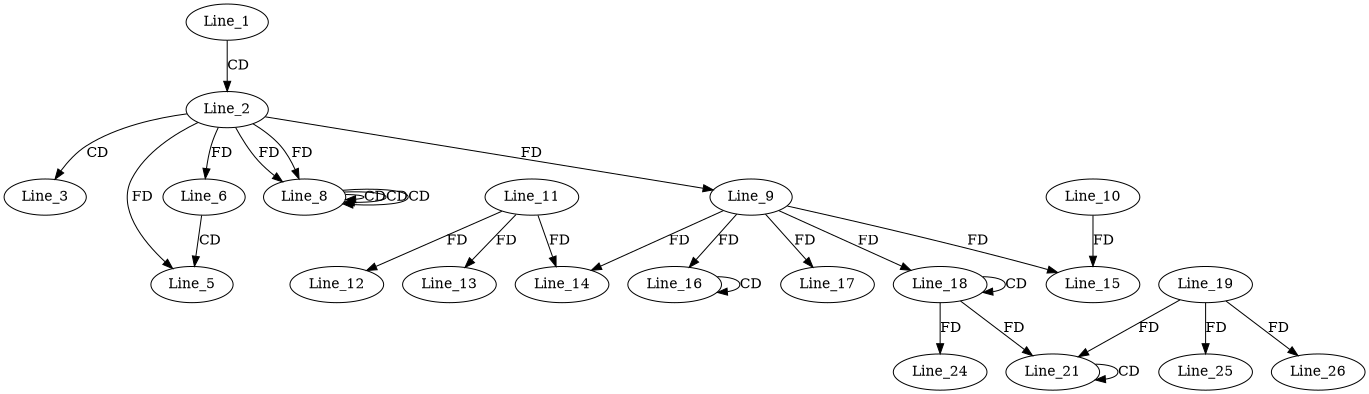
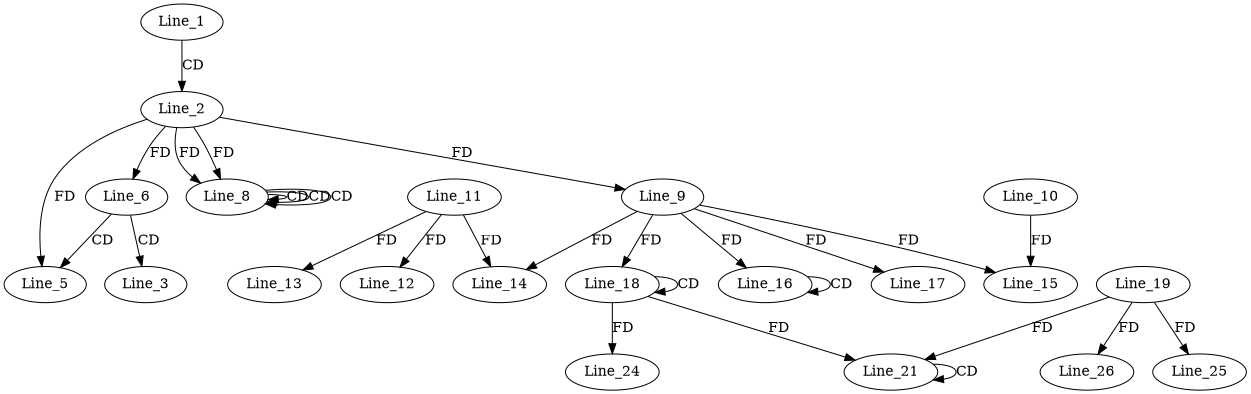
edge "Line_2" -> "Line_3": now "Line_6" -> "Line_3"
